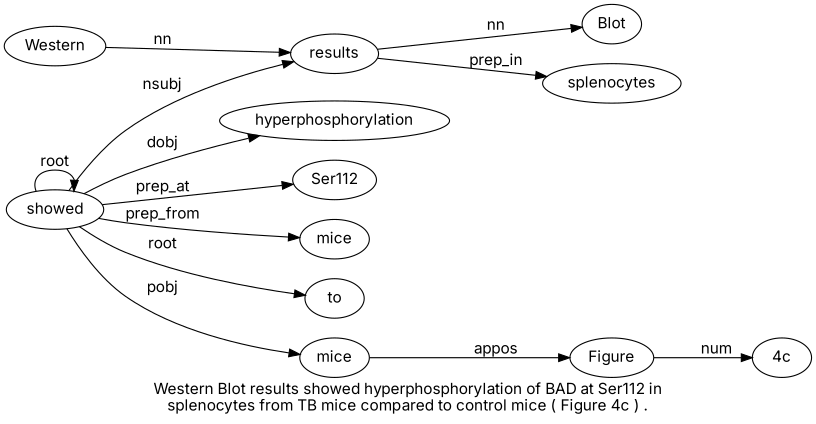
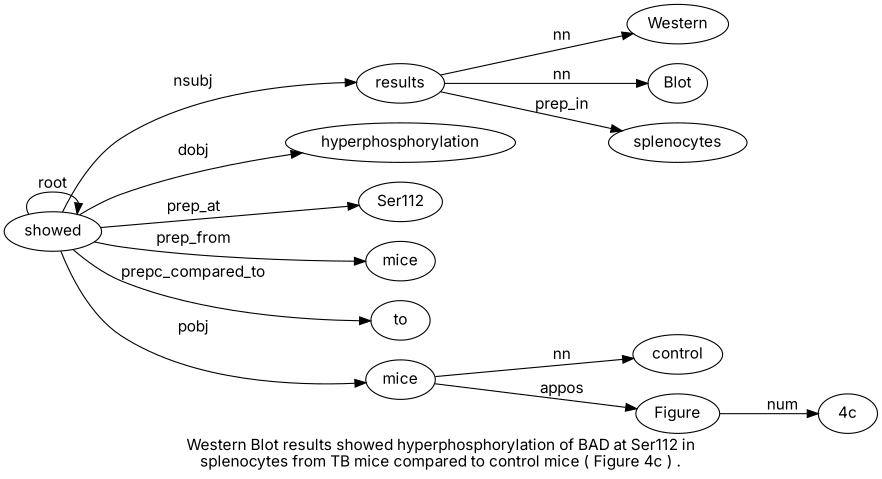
edge "Western" -> "results": reversed
edge "showed" -> "to": label "root" -> "prepc_compared_to"
node "control": added
